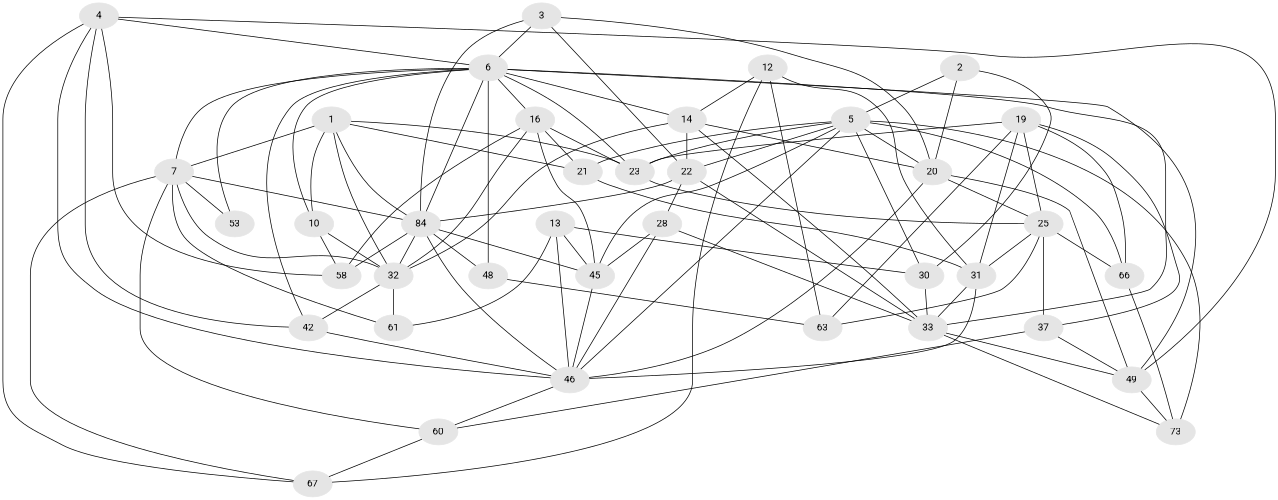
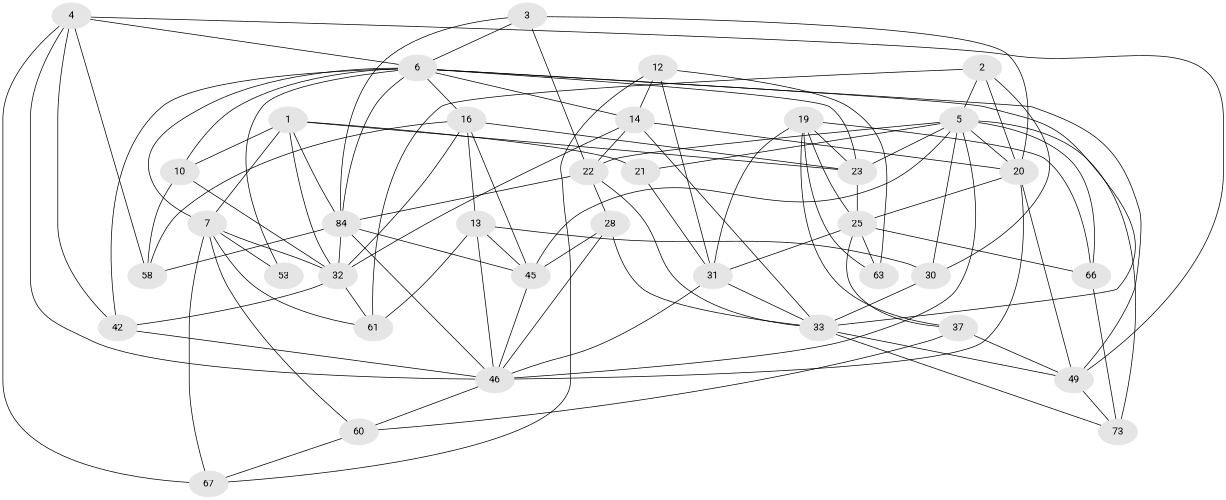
edge "2" -- "61": added
edge "16" -- "21": now "16" -- "13"
edge "7" -- "84": removed
node "48": removed
